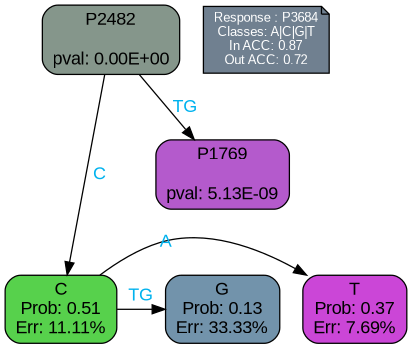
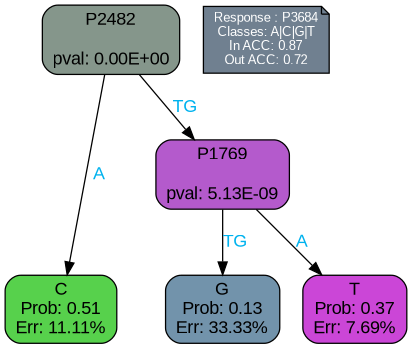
edge "P2482 pval: 0.00E+00" -> "C Prob: 0.51 Err: 11.11%": label "C" -> "A"
edge "C Prob: 0.51 Err: 11.11%" -> "T Prob: 0.37 Err: 7.69%": now "P1769 pval: 5.13E-09" -> "T Prob: 0.37 Err: 7.69%"
edge "C Prob: 0.51 Err: 11.11%" -> "G Prob: 0.13 Err: 33.33%": now "P1769 pval: 5.13E-09" -> "G Prob: 0.13 Err: 33.33%"
